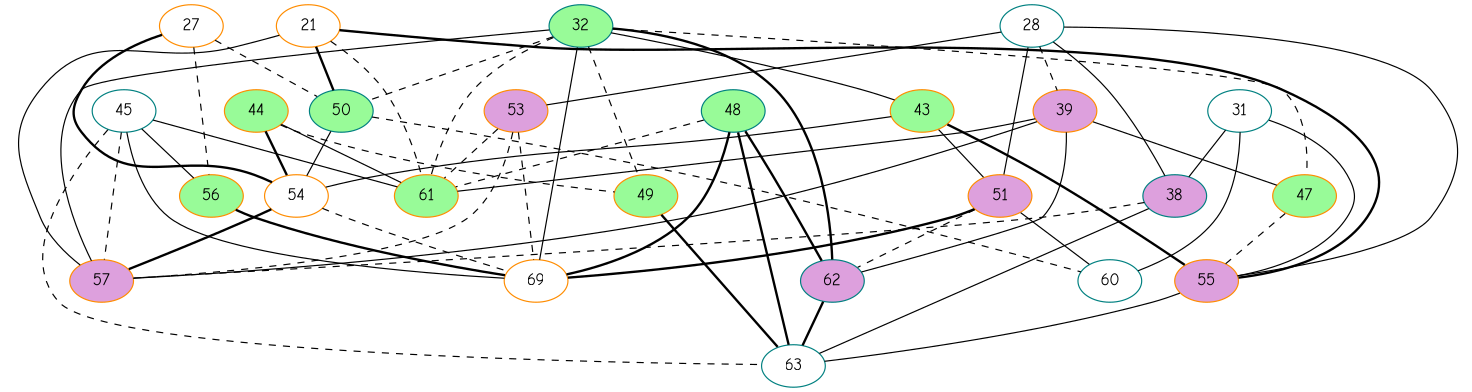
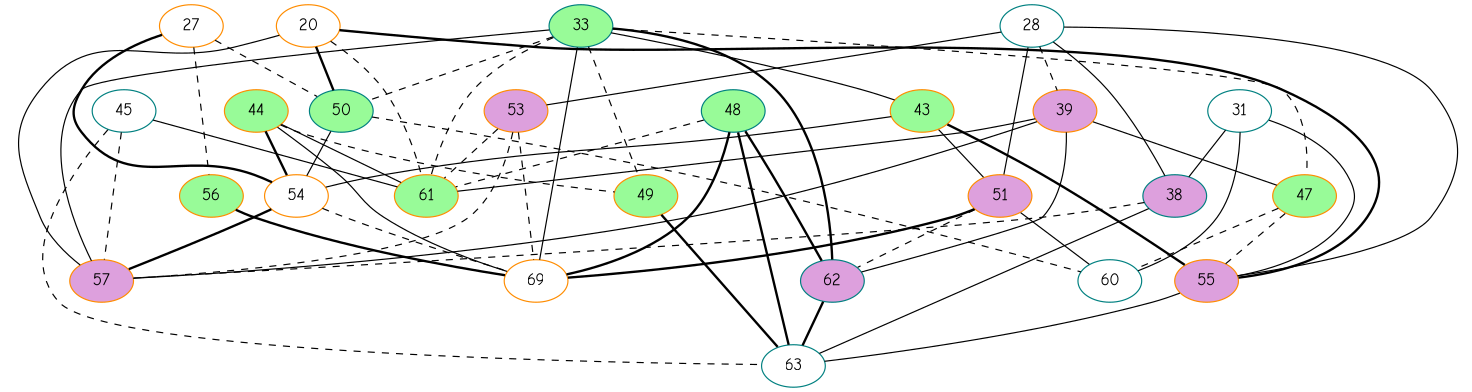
node "21": label "21" -> "20"
node "32": label "32" -> "33"
edge "45" -- "56": removed
edge "47" -- "60": added
edge "45" -- "69": now "44" -- "69"
